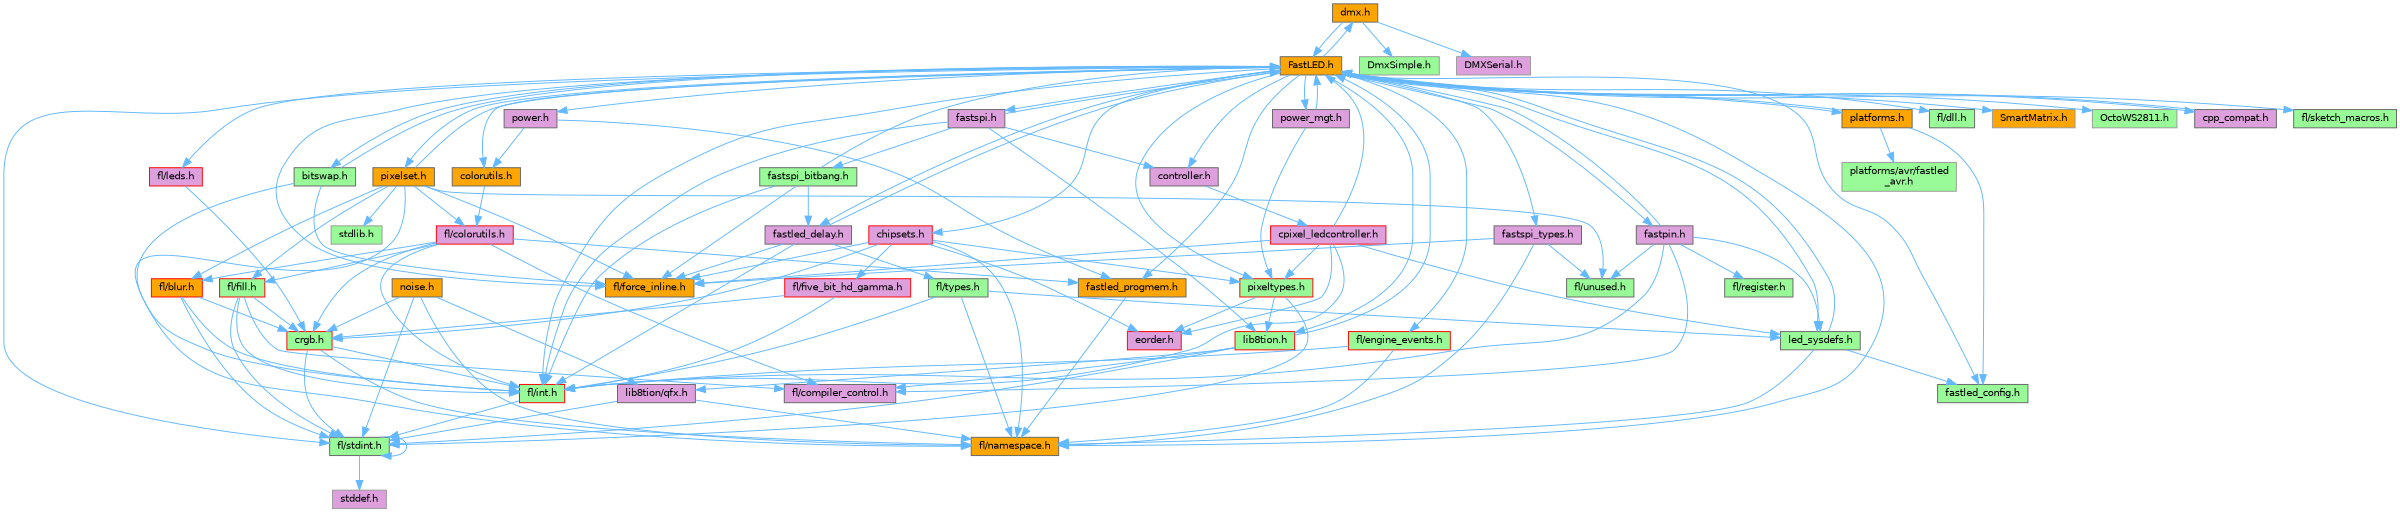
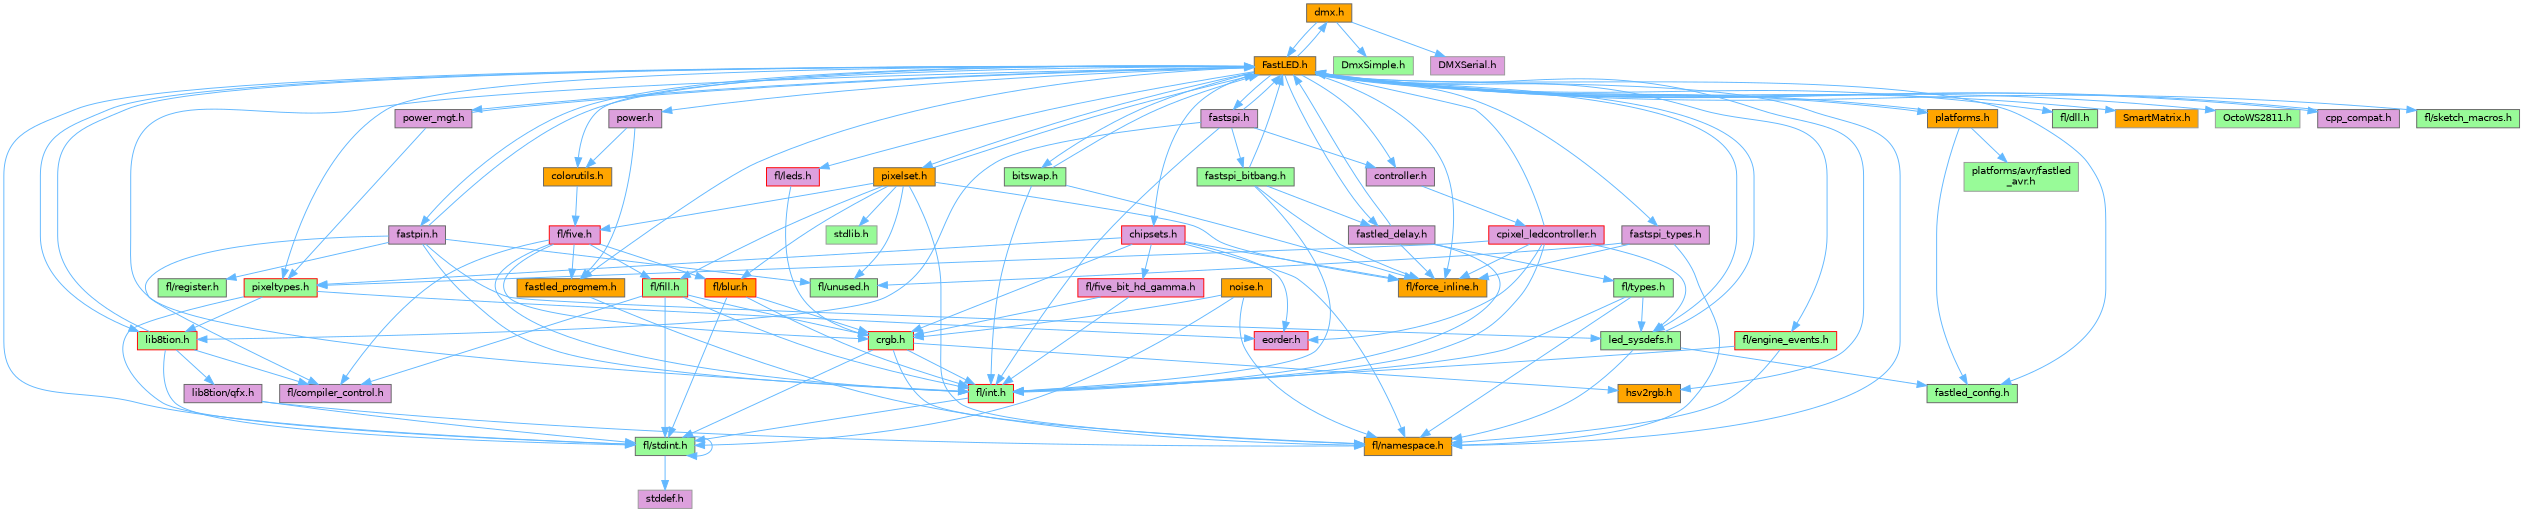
node "fl/colorutils.h": label "fl/colorutils.h" -> "fl/five.h"
edge "noise.h" -> "lib8tion/qfx.h": removed
node "hsv2rgb.h": added
